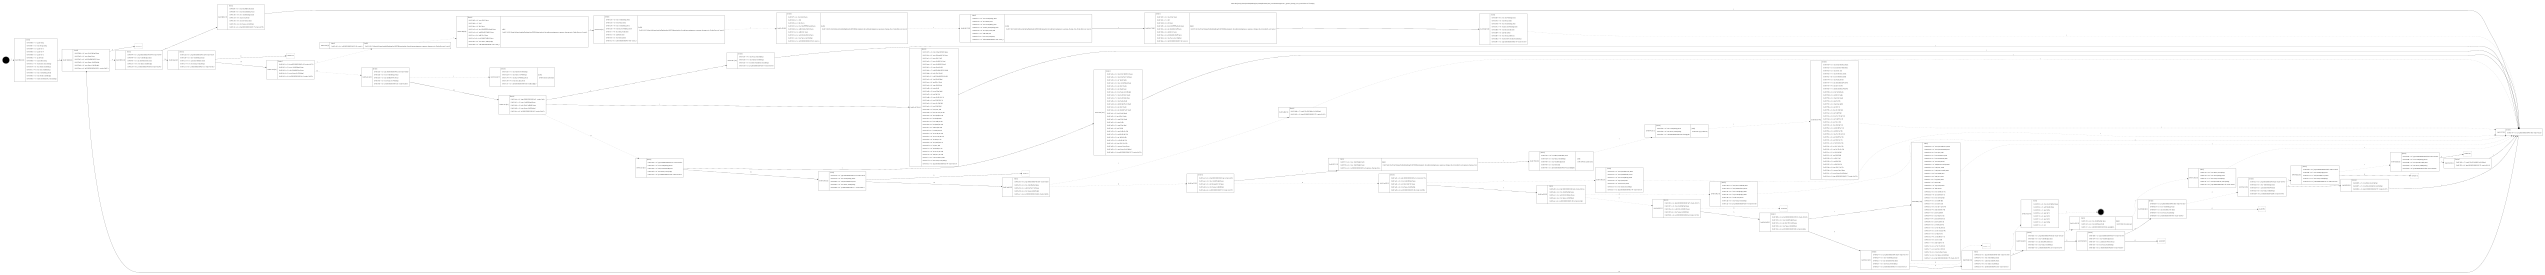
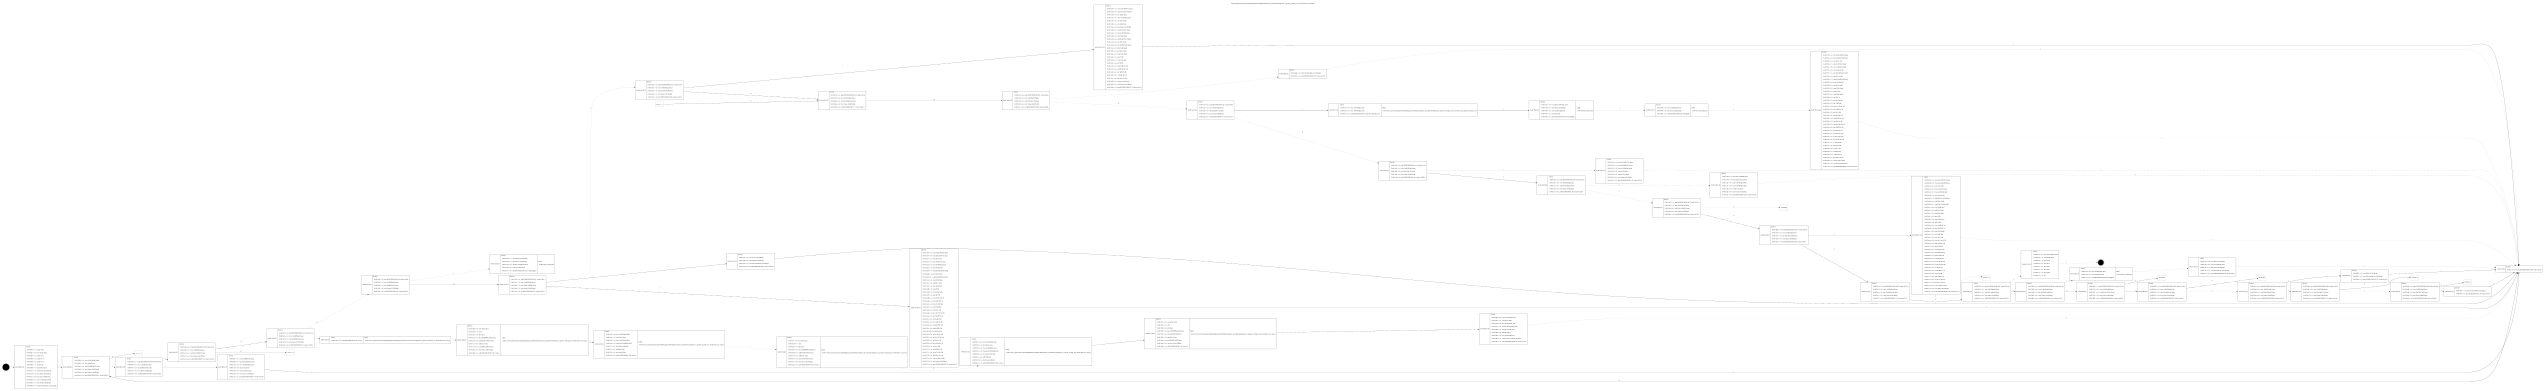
edge "0x401a78 [22]" -> "0x401c11": reversed
